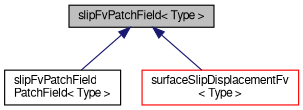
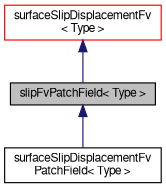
edge "surfaceSlipDisplacementFv < Type >" -> "slipFvPatchField< Type >": reversed
node "slipFvPatchField PatchField< Type >": label "slipFvPatchField PatchField< Type >" -> "surfaceSlipDisplacementFv PatchField< Type >"
